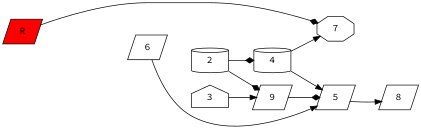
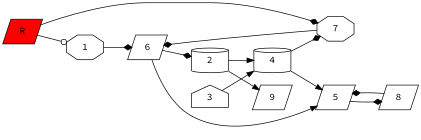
edge "7" -> "6": added
edge "4" -> "7": arrowhead normal -> diamond
node "1": added
edge "6" -> "2": added
edge "2" -> "4": arrowhead diamond -> normal
edge "2" -> "9": arrowhead diamond -> normal
edge "3" -> "9": now "3" -> "4"
edge "9" -> "5": now "8" -> "5"
edge "5" -> "8": arrowhead normal -> diamond
